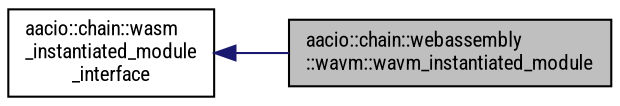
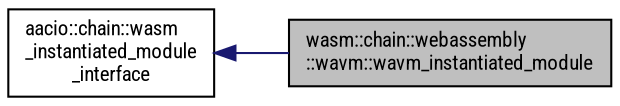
node "aacio::chain::webassembly ::wavm::wavm_instantiated_module": label "aacio::chain::webassembly ::wavm::wavm_instantiated_module" -> "wasm::chain::webassembly ::wavm::wavm_instantiated_module"
